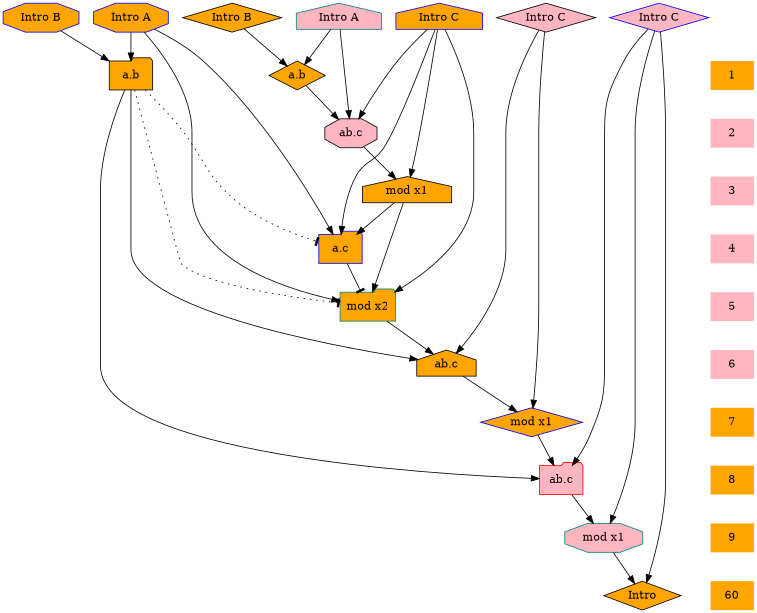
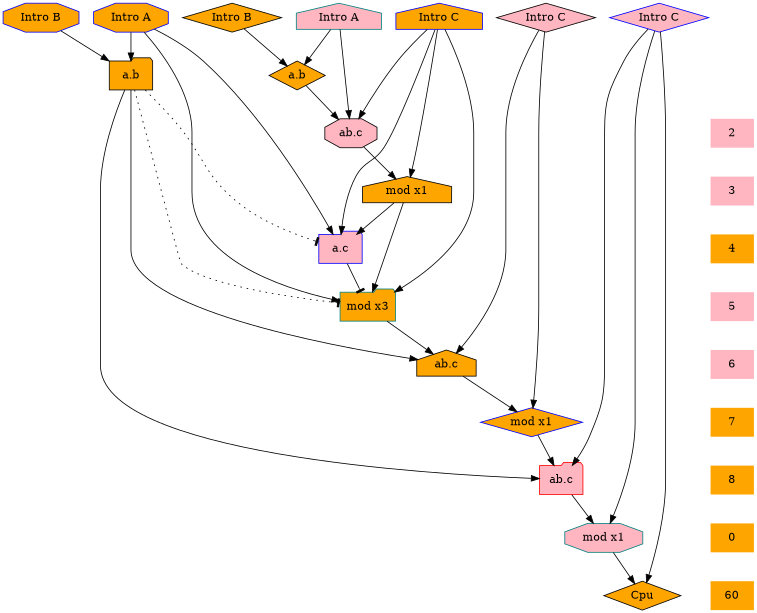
node "1": removed
node "a.c": fillcolor orange -> lightpink
node "4": fillcolor lightpink -> orange
node "mod x2": label "mod x2" -> "mod x3"
node "9": label "9" -> "0"
node "Intro": label "Intro" -> "Cpu"
